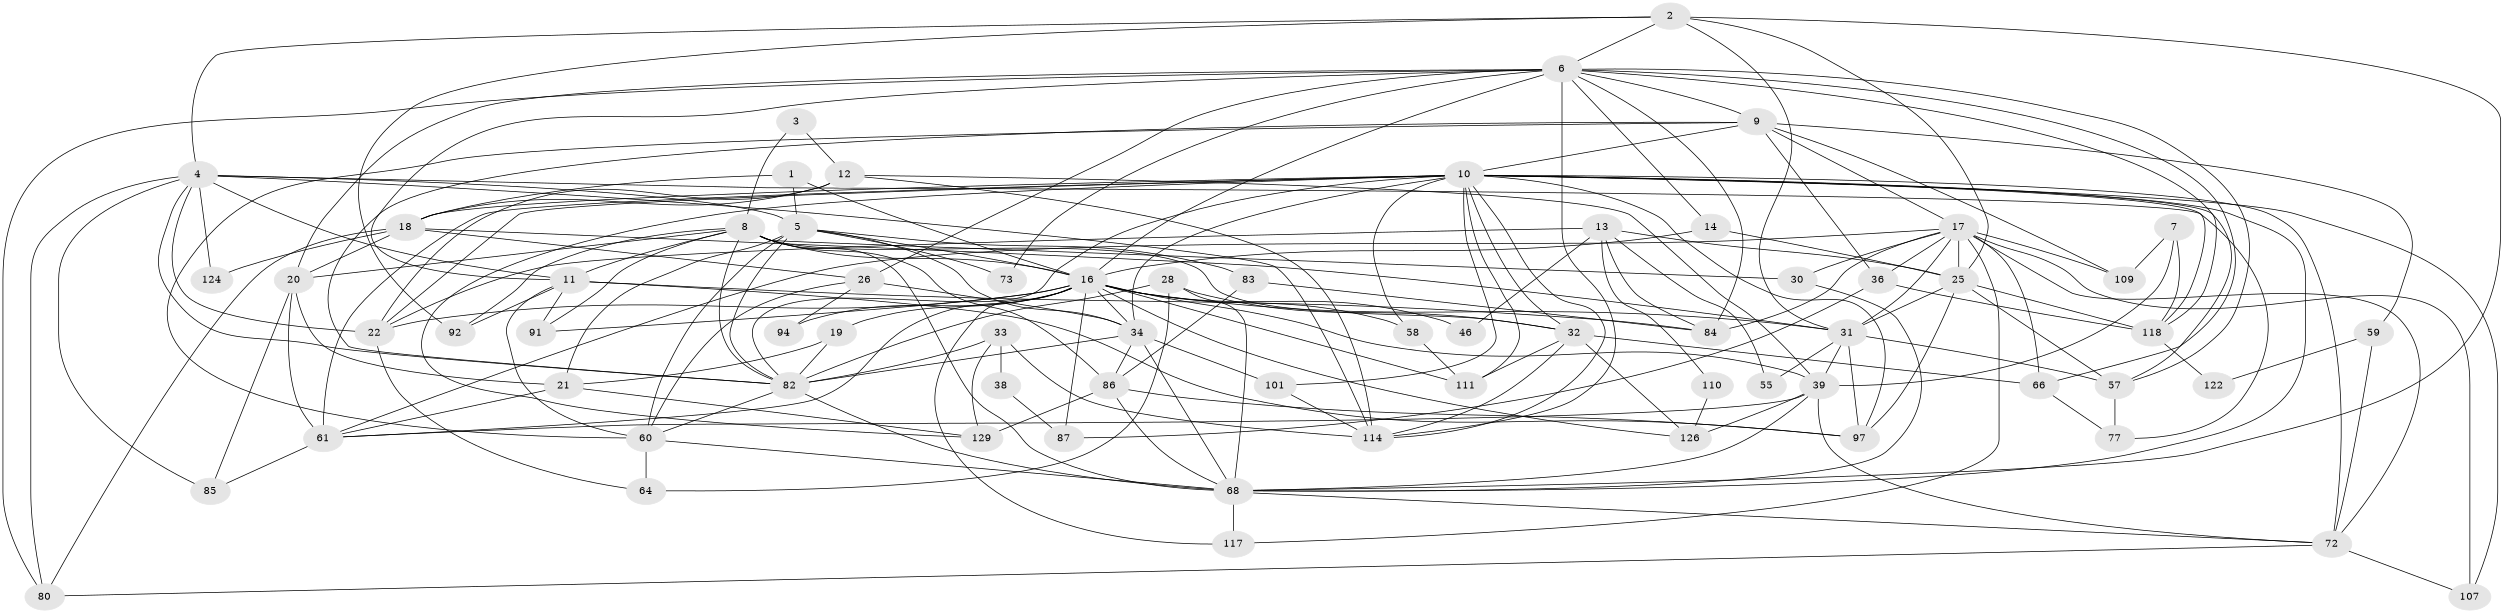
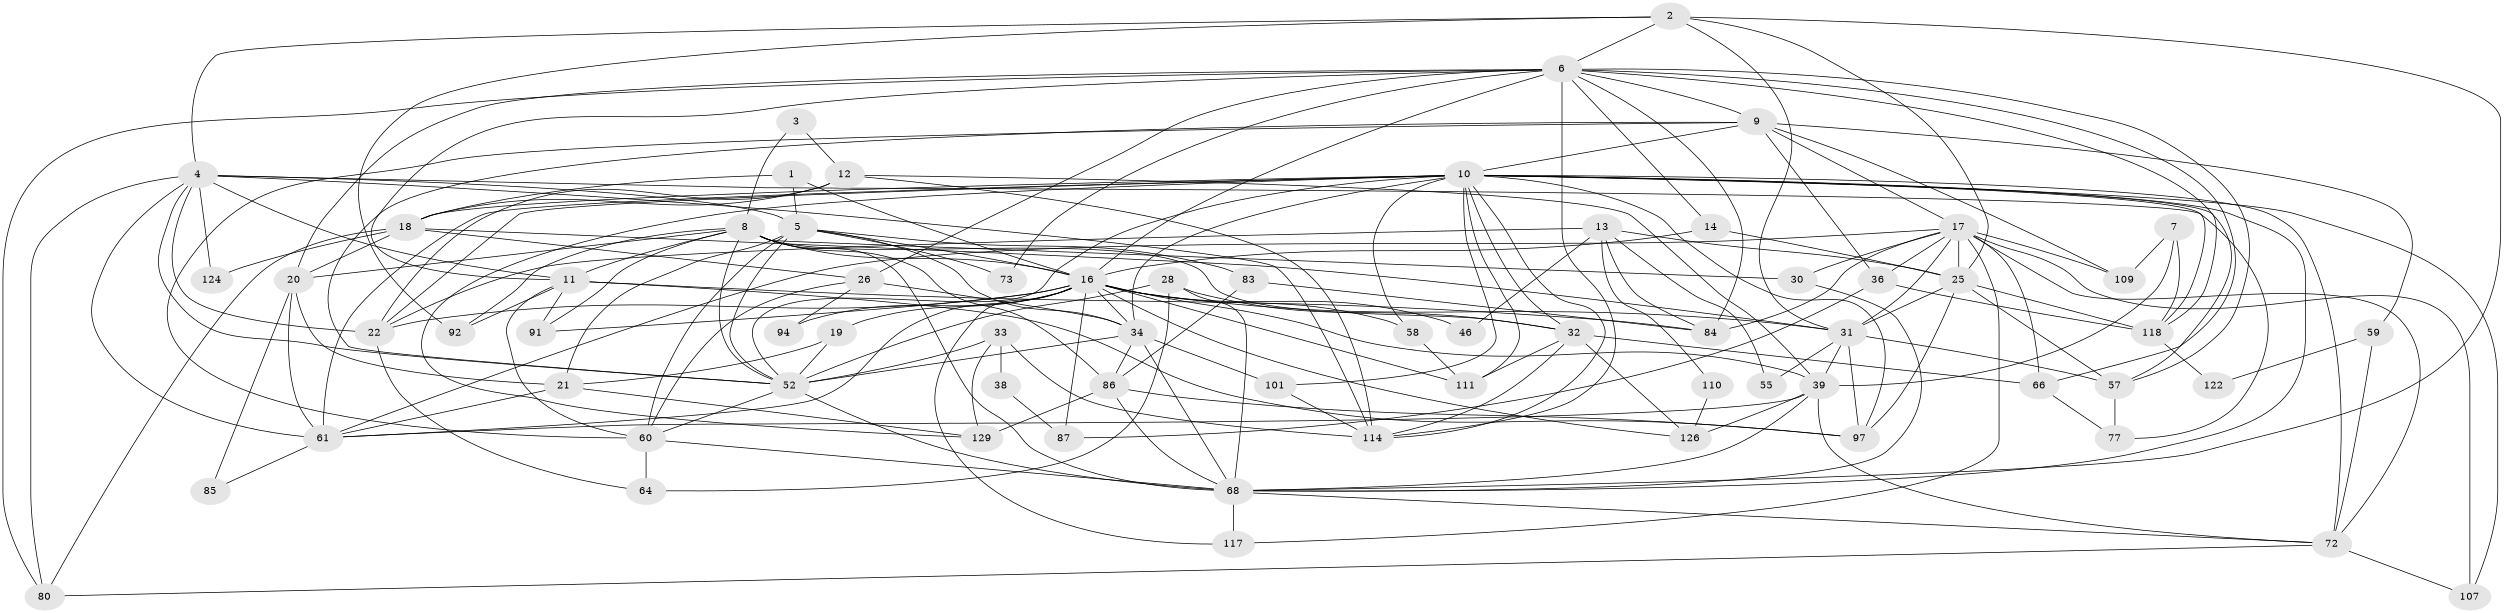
edge "4" -- "85": now "4" -- "61"
node "82": label "82" -> "52"
